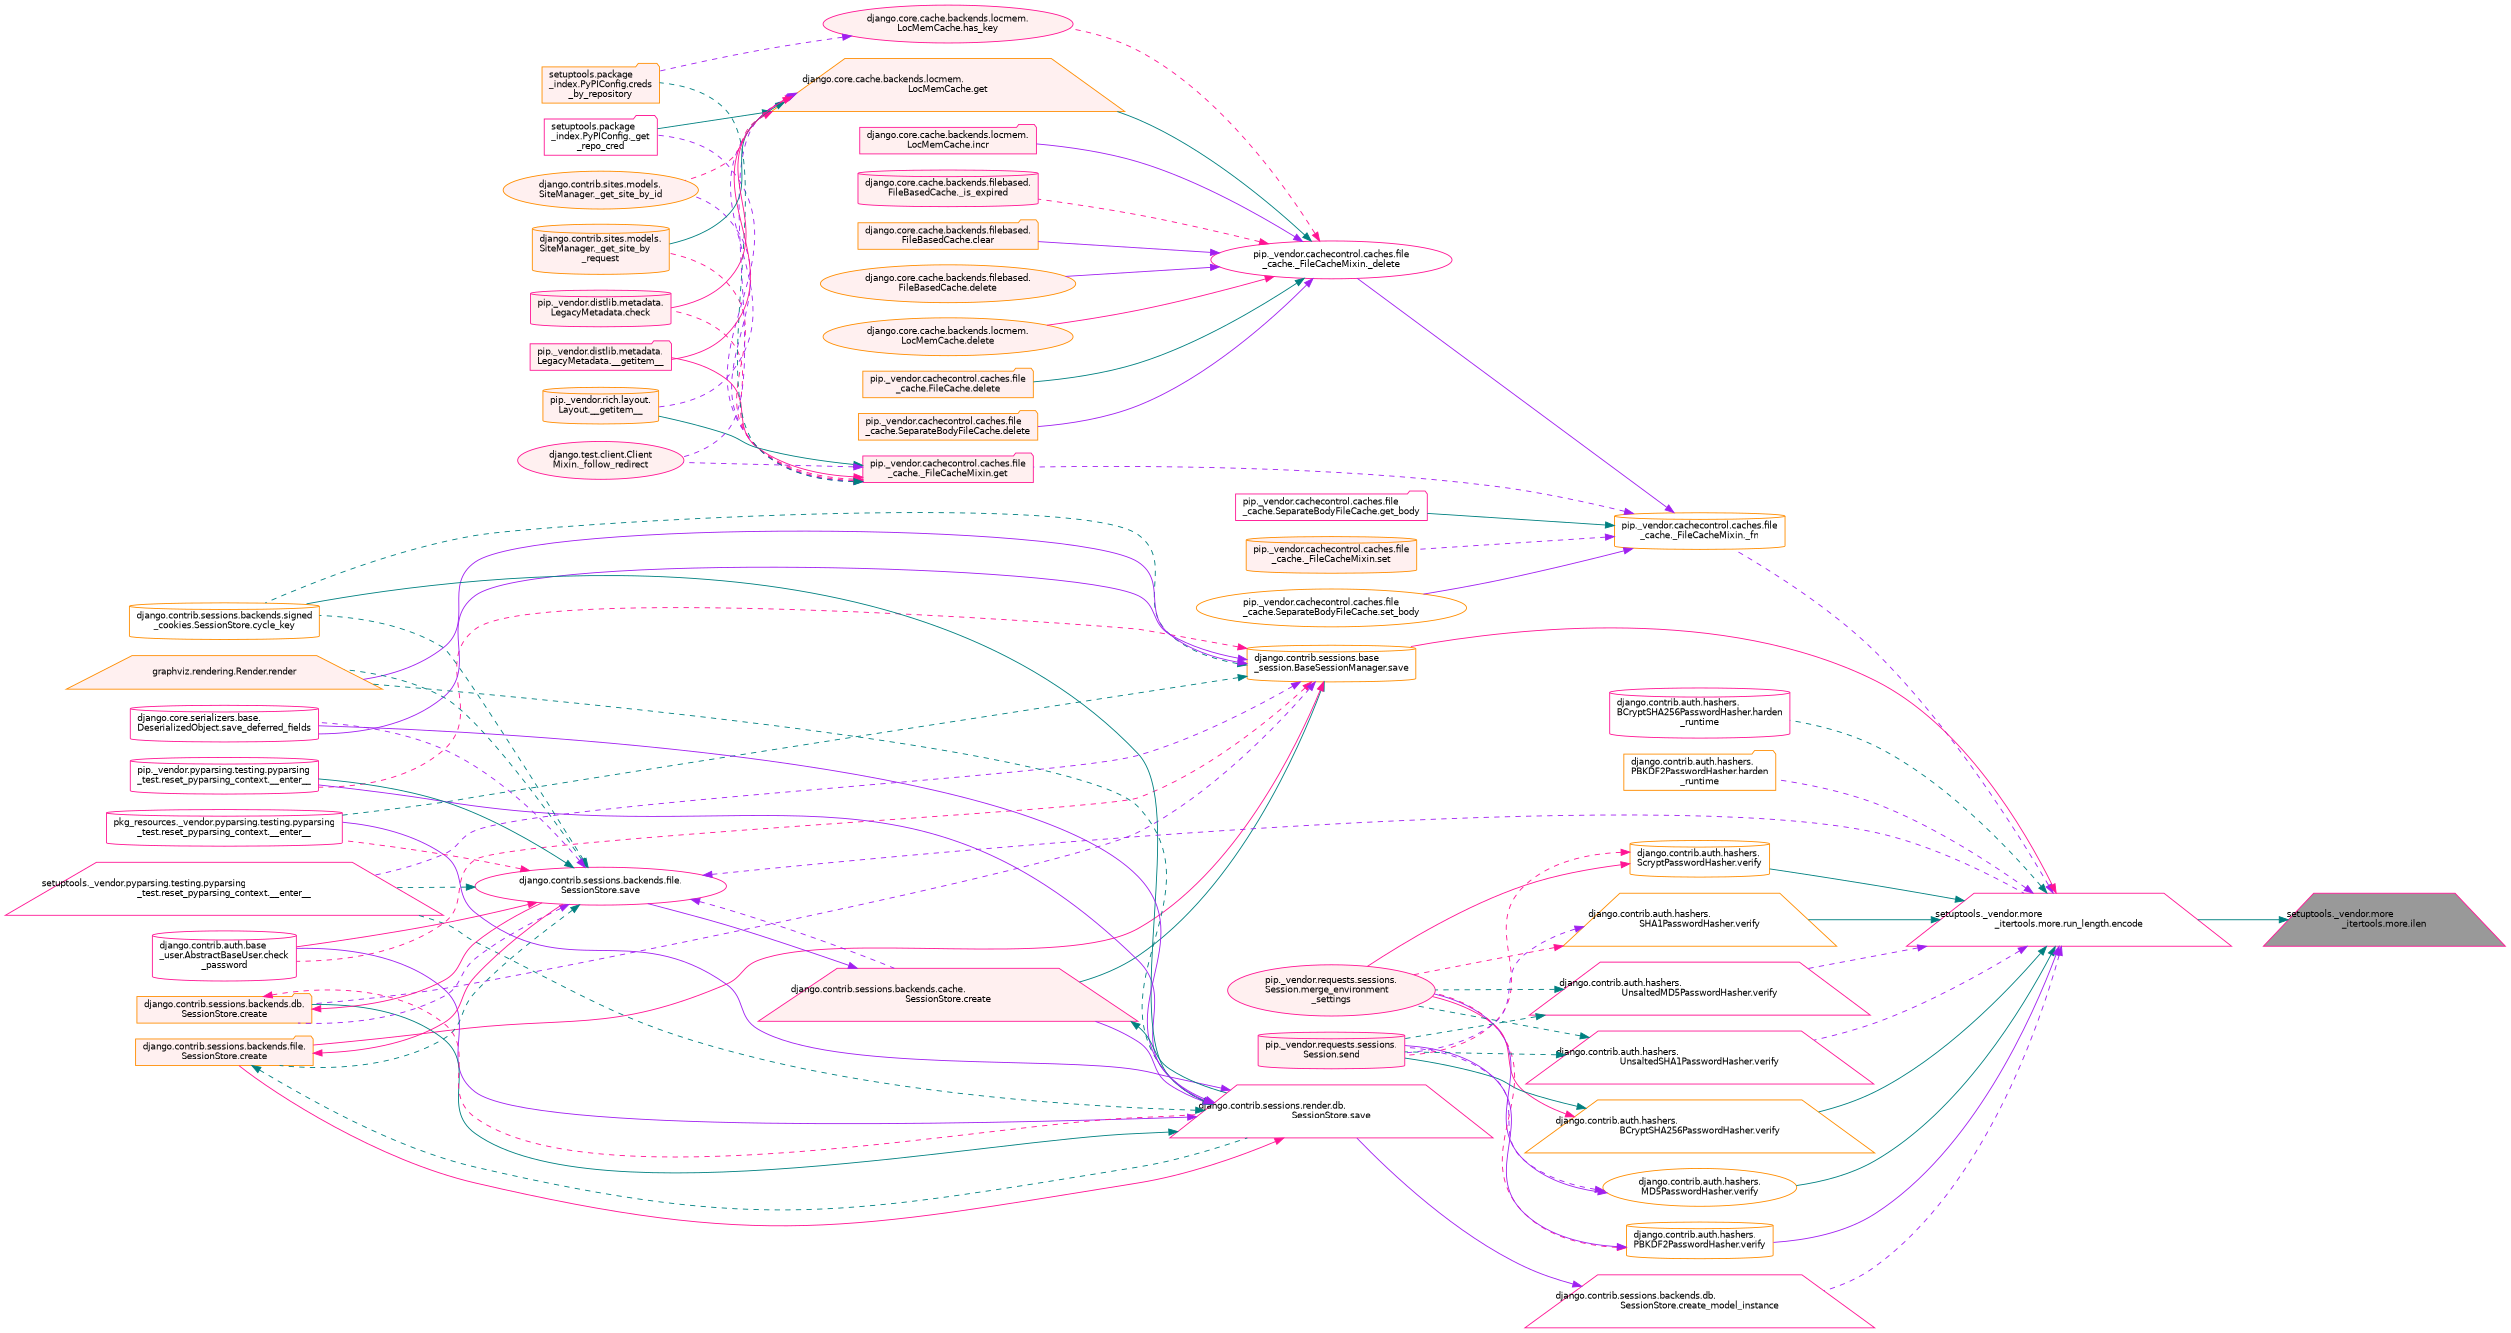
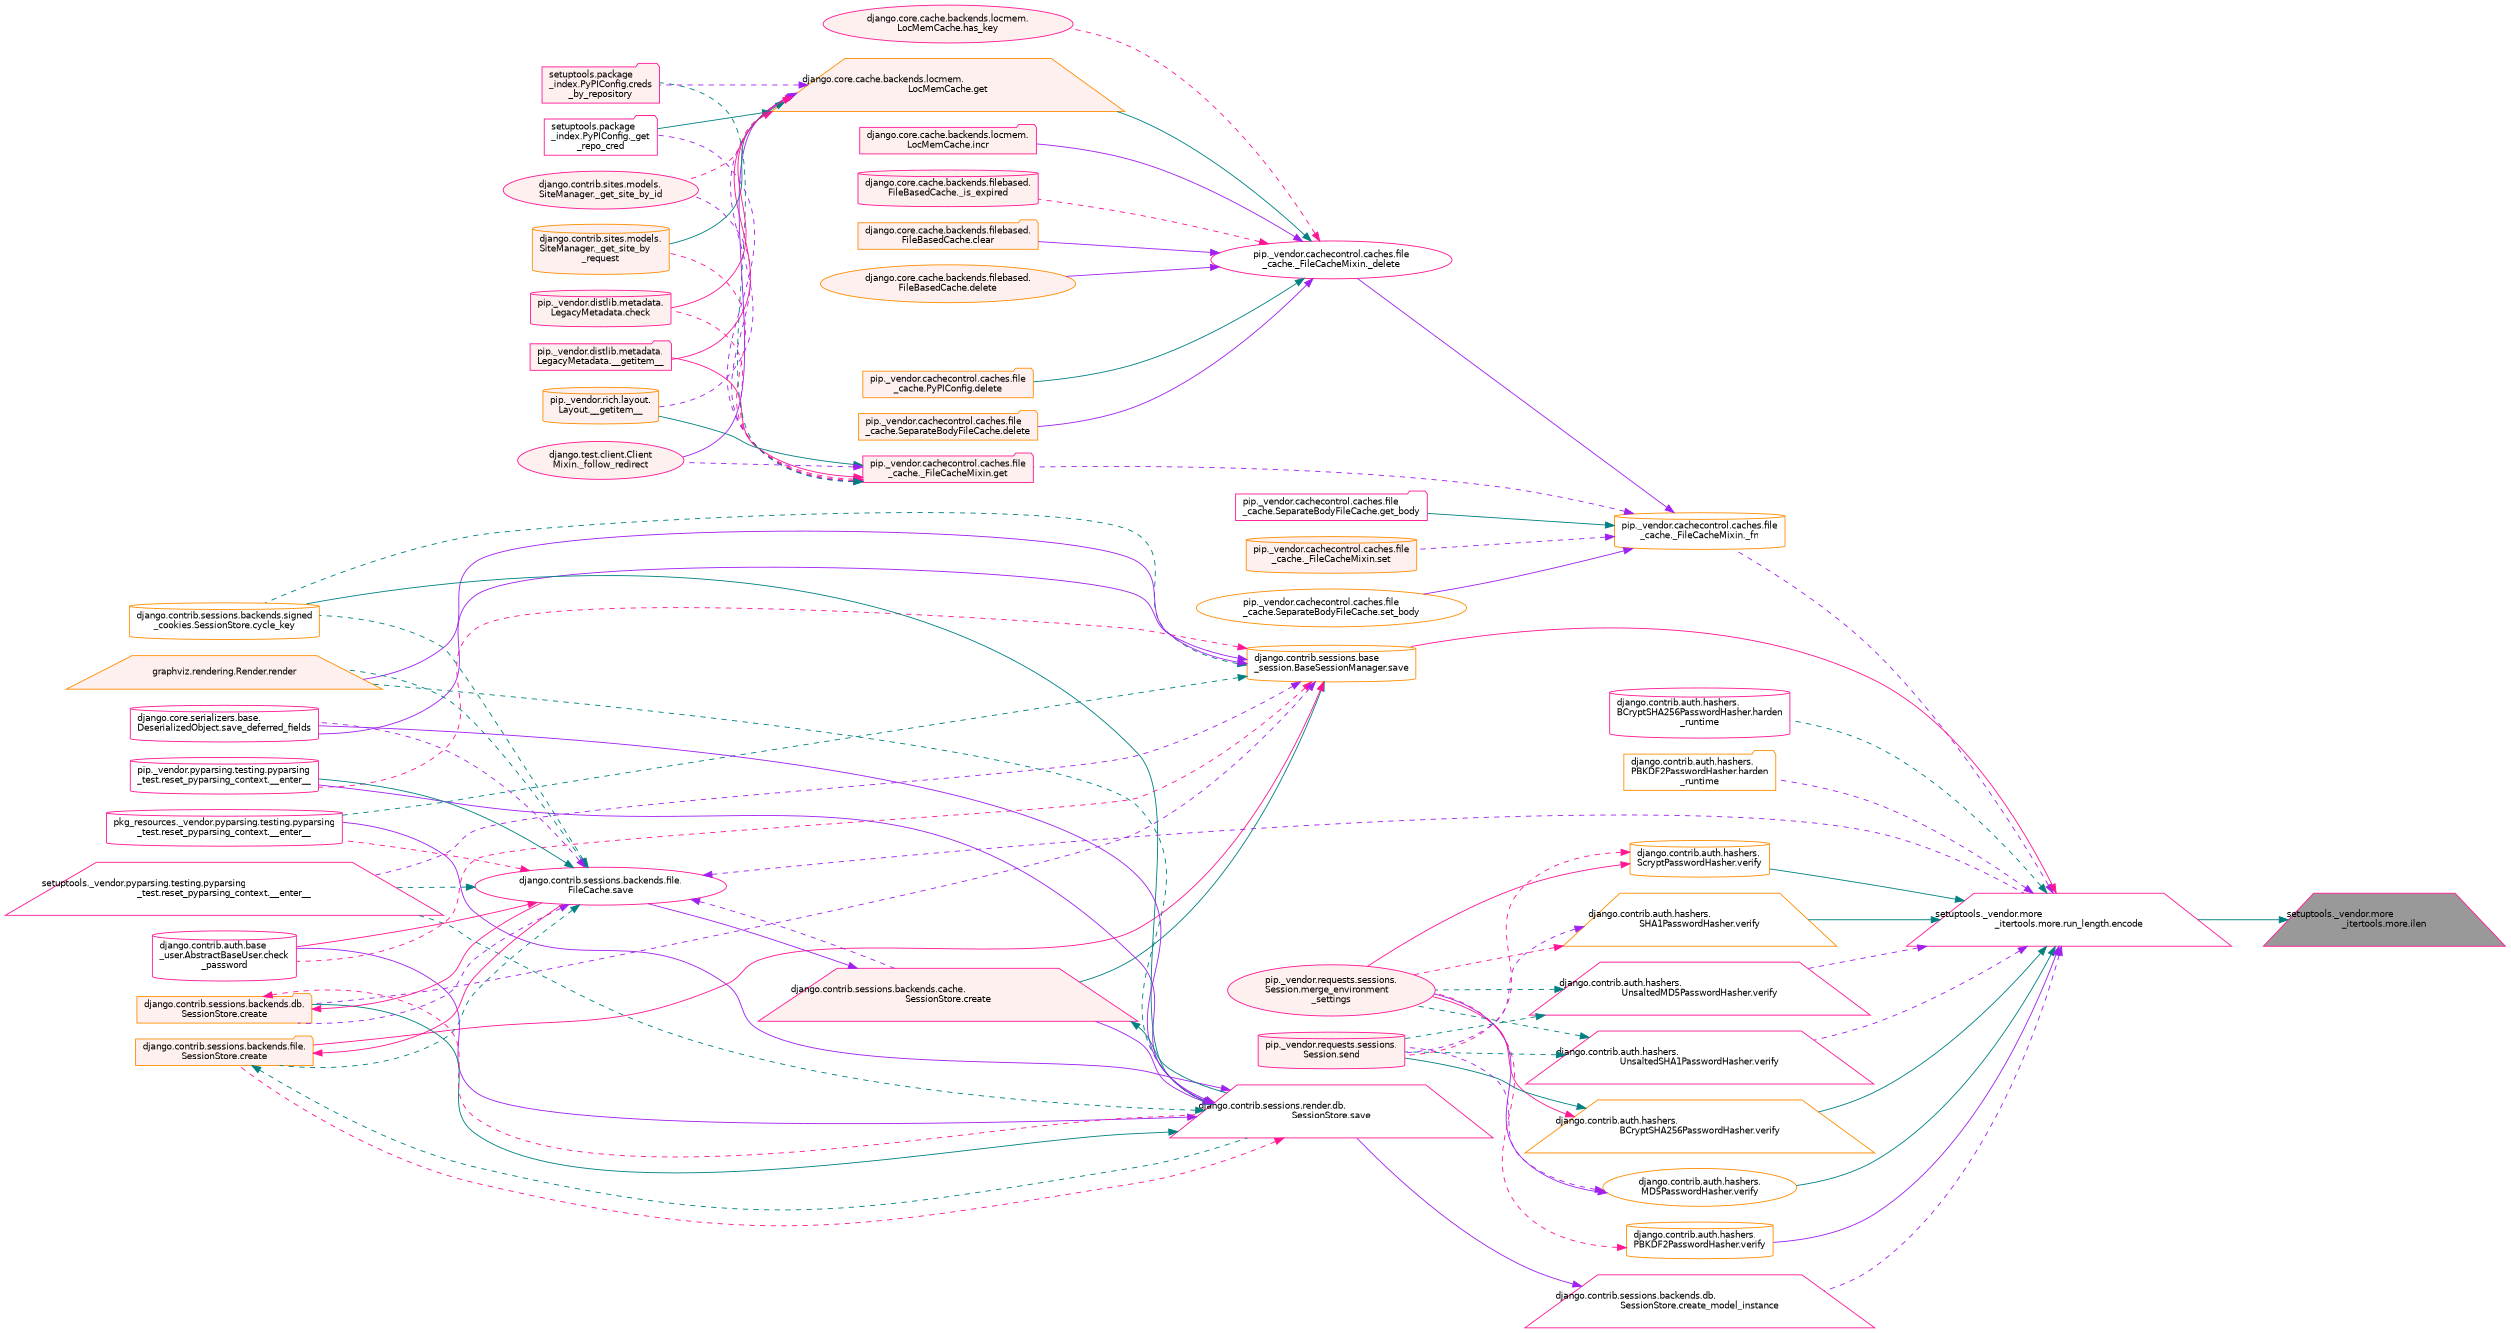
edge "setuptools.package _index.PyPIConfig.creds _by_repository" -> "django.core.cache.backends.locmem. LocMemCache.has_key": now "setuptools.package _index.PyPIConfig.creds _by_repository" -> "django.core.cache.backends.locmem. LocMemCache.get"
node "setuptools.package _index.PyPIConfig.creds _by_repository": color darkorange -> deeppink
node "django.contrib.sites.models. SiteManager._get_site_by_id": color darkorange -> deeppink
edge "django.test.client.Client Mixin._follow_redirect" -> "django.core.cache.backends.locmem. LocMemCache.get": style dashed -> solid
node "django.core.cache.backends.locmem. LocMemCache.delete": removed
node "pip._vendor.cachecontrol.caches.file _cache.FileCache.delete": label "pip._vendor.cachecontrol.caches.file _cache.FileCache.delete" -> "pip._vendor.cachecontrol.caches.file _cache.PyPIConfig.delete"
node "django.contrib.sessions.backends.file. SessionStore.save": label "django.contrib.sessions.backends.file. SessionStore.save" -> "django.contrib.sessions.backends.file. FileCache.save"
edge "pip._vendor.requests.sessions. Session.send" -> "django.contrib.auth.hashers. PBKDF2PasswordHasher.verify": removed
edge "django.contrib.sessions.backends.file. SessionStore.create" -> "django.contrib.sessions.render.db. SessionStore.save": style solid -> dashed
